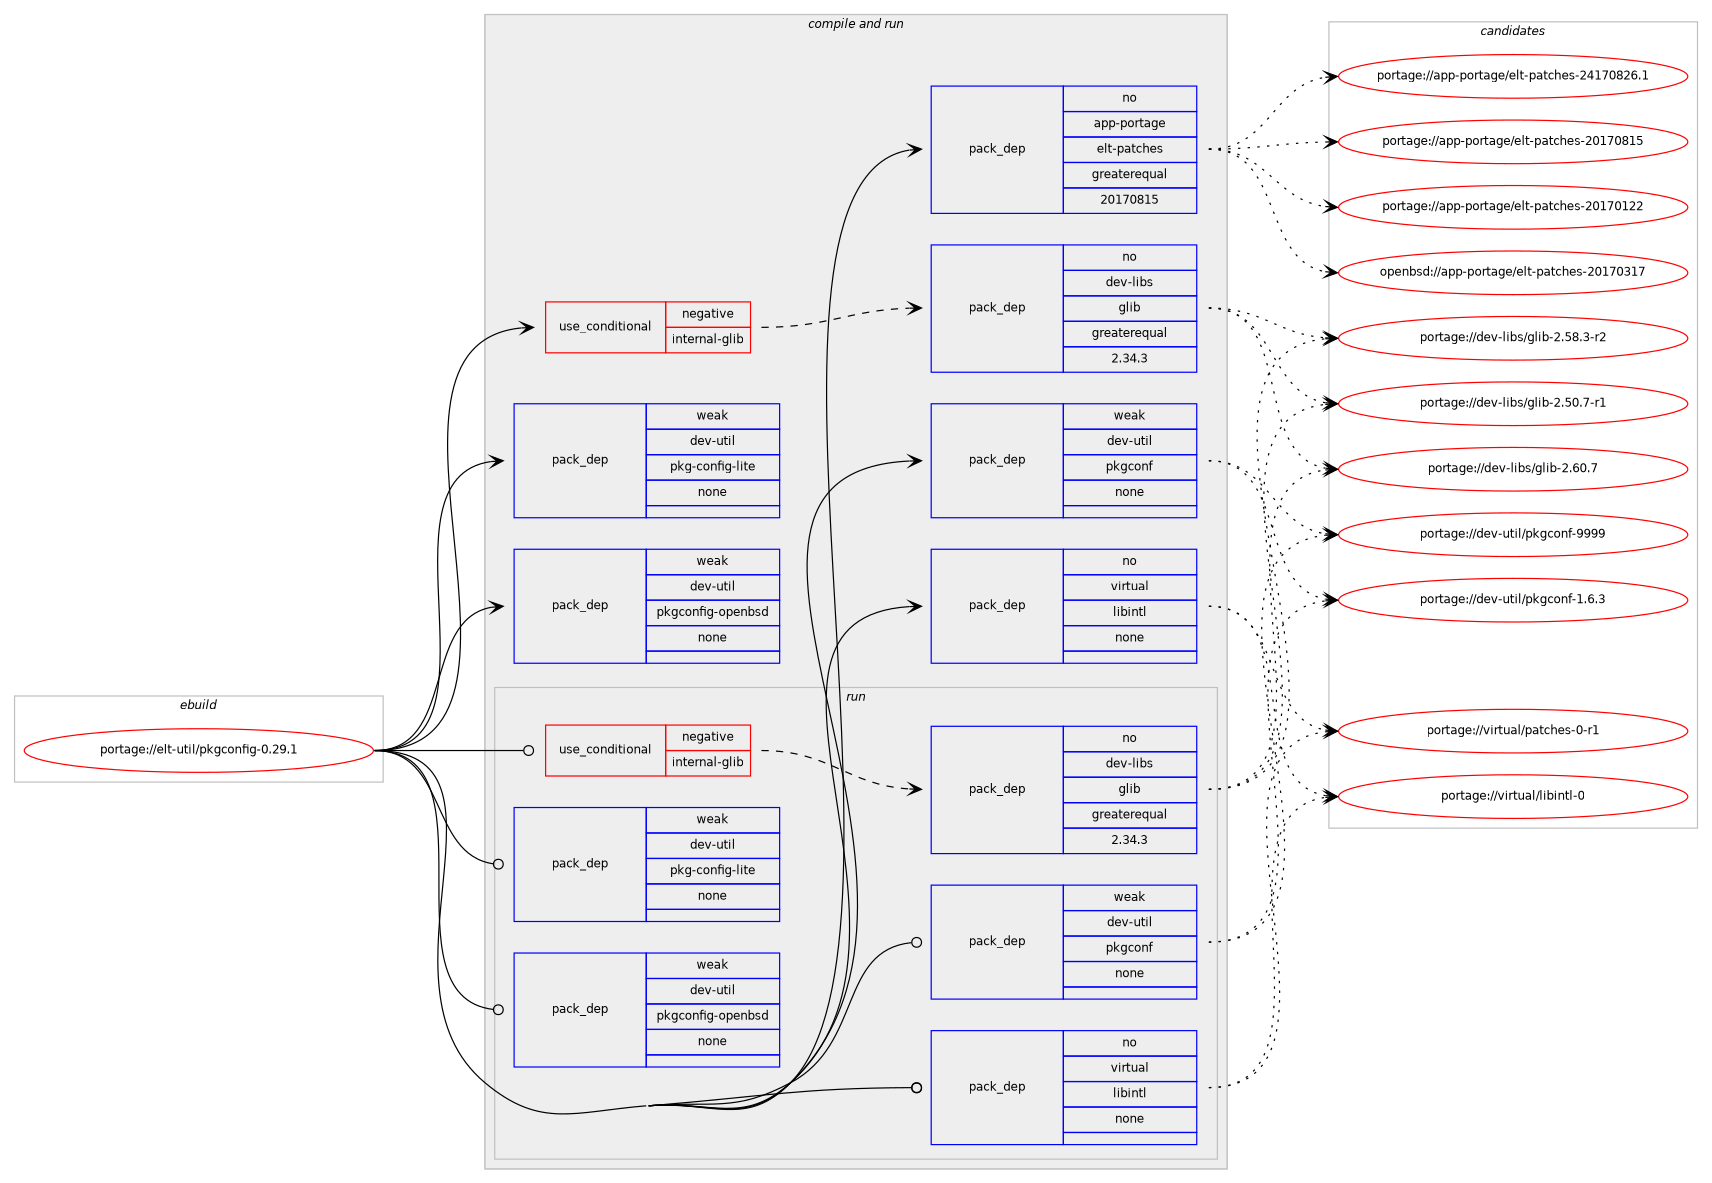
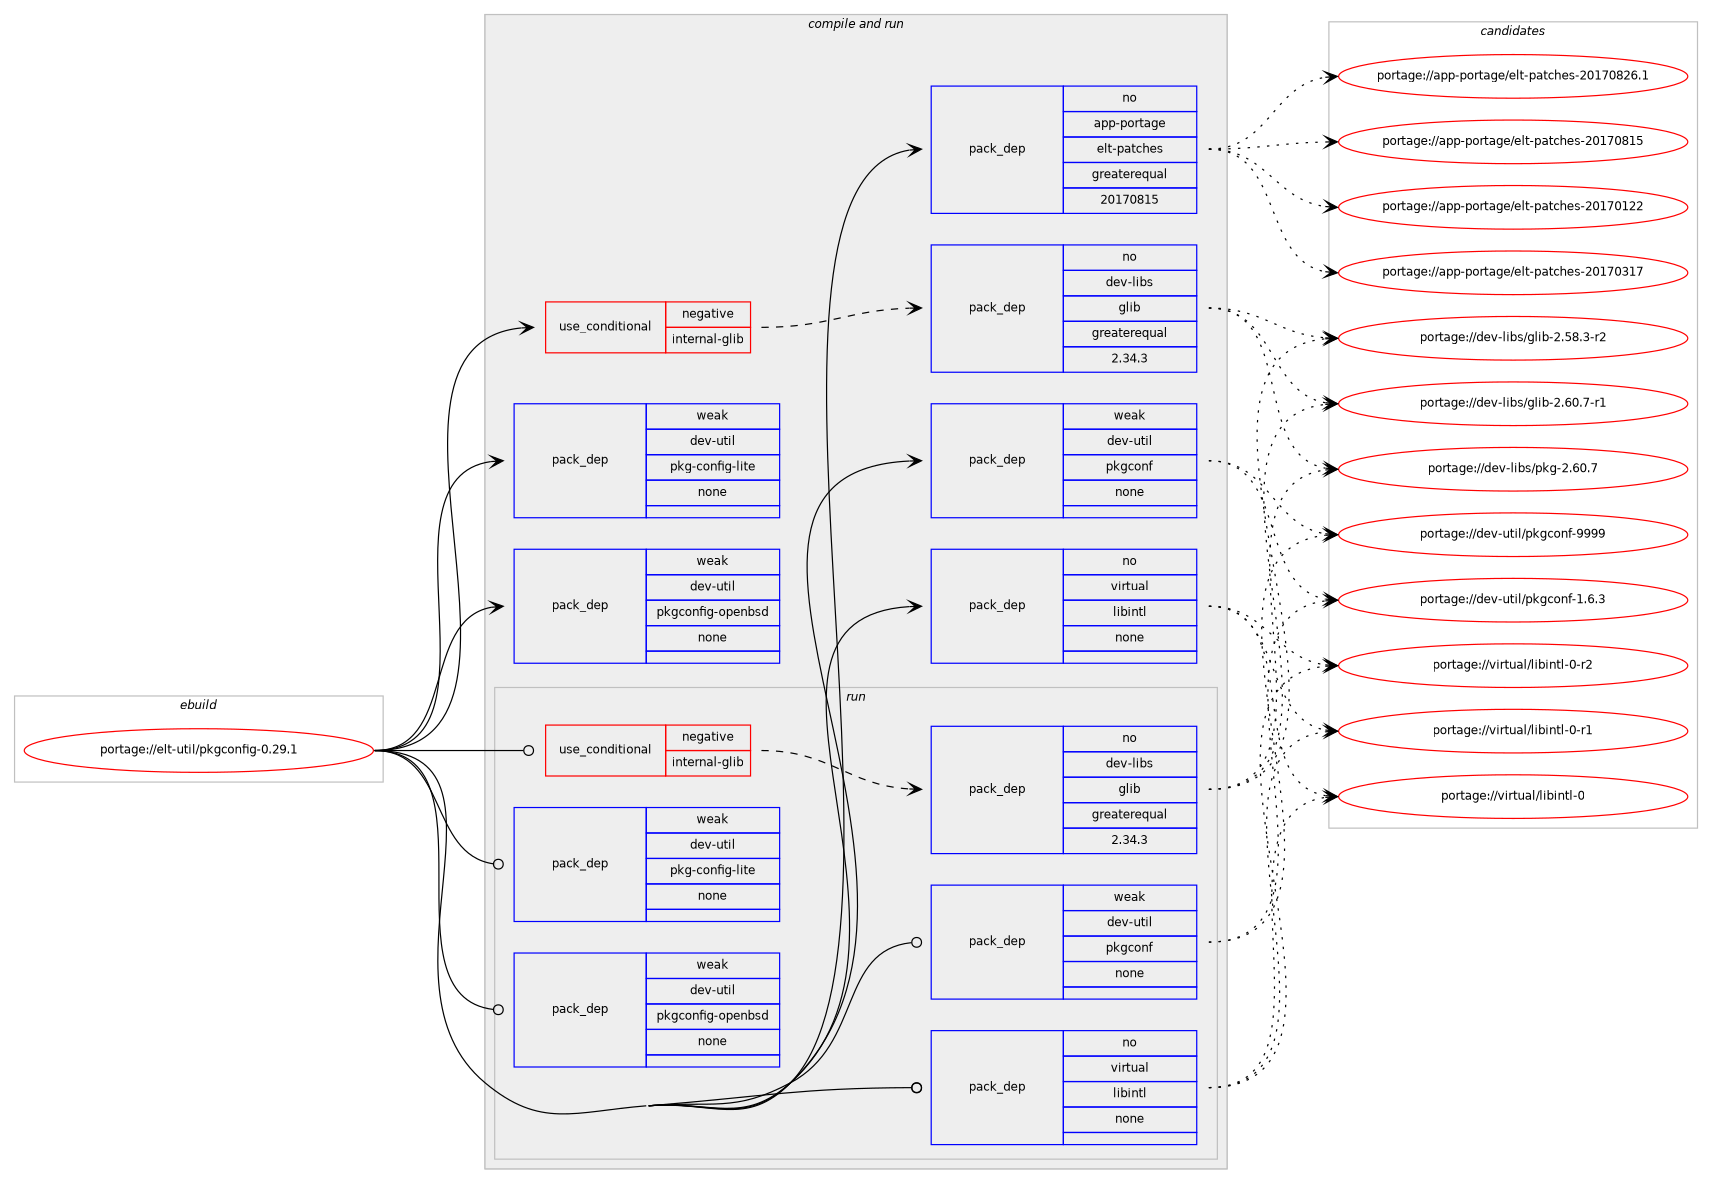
node "portage://app-portage/elt-patches-24170826.1": label "portage://app-portage/elt-patches-24170826.1" -> "portage://app-portage/elt-patches-20170826.1"
node "openbsd://app-portage/elt-patches-20170317": label "openbsd://app-portage/elt-patches-20170317" -> "portage://app-portage/elt-patches-20170317"
node "portage://dev-libs/glib-2.50.7-r1": label "portage://dev-libs/glib-2.50.7-r1" -> "portage://dev-libs/glib-2.60.7-r1"
node "portage://dev-libs/glib-2.60.7": label "portage://dev-libs/glib-2.60.7" -> "portage://dev-libs/pkg-2.60.7"
node "portage://virtual/libintl-0-r2": added
node "portage://virtual/patches-0-r1": label "portage://virtual/patches-0-r1" -> "portage://virtual/libintl-0-r1"
